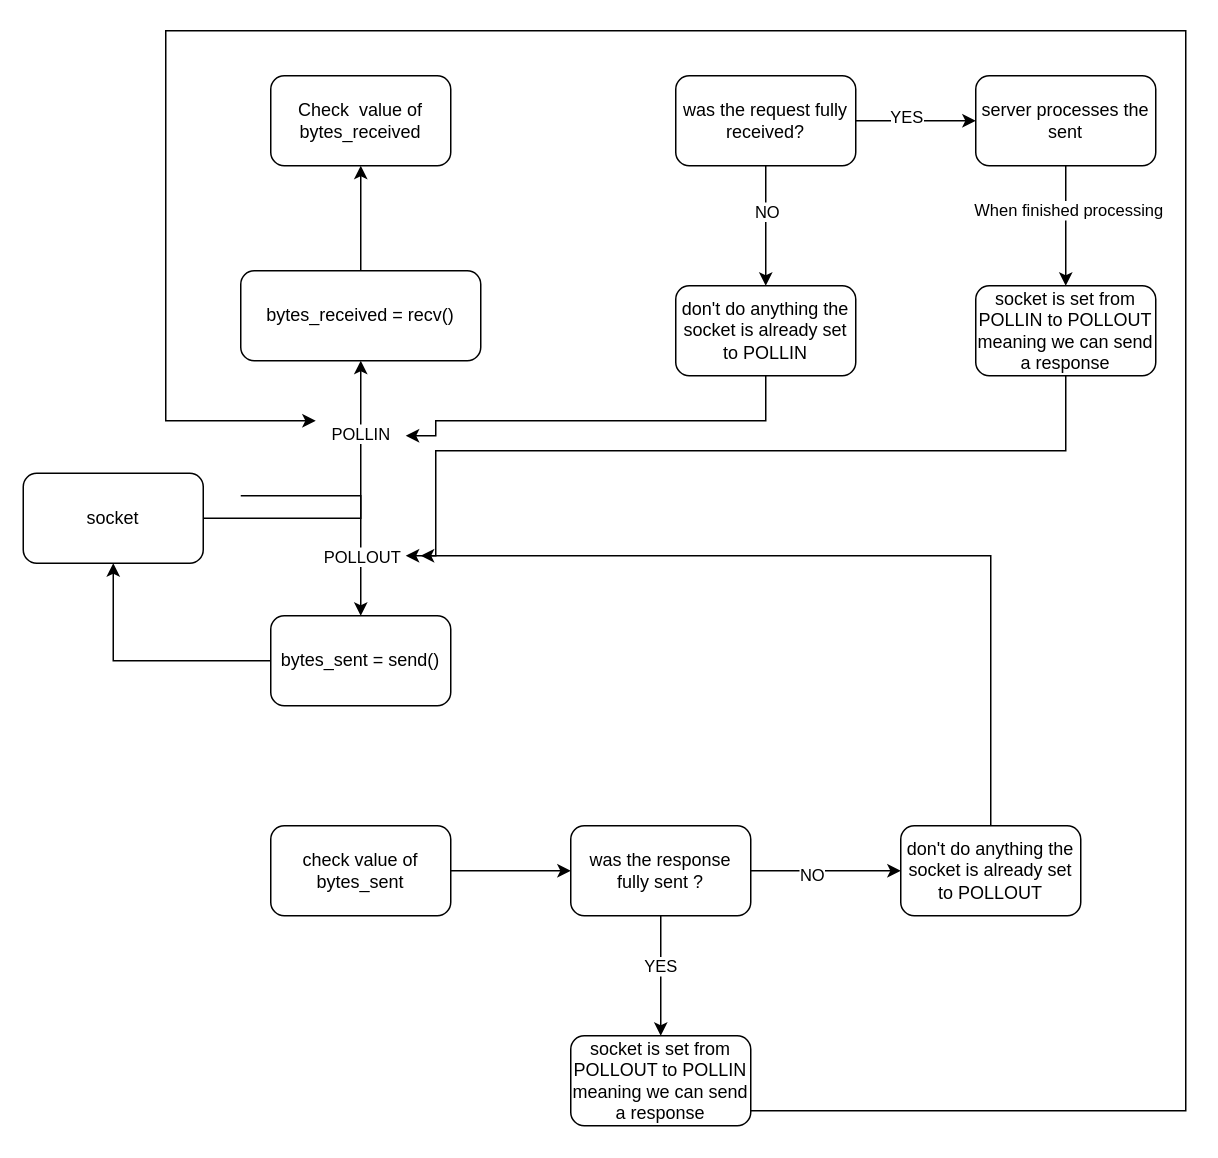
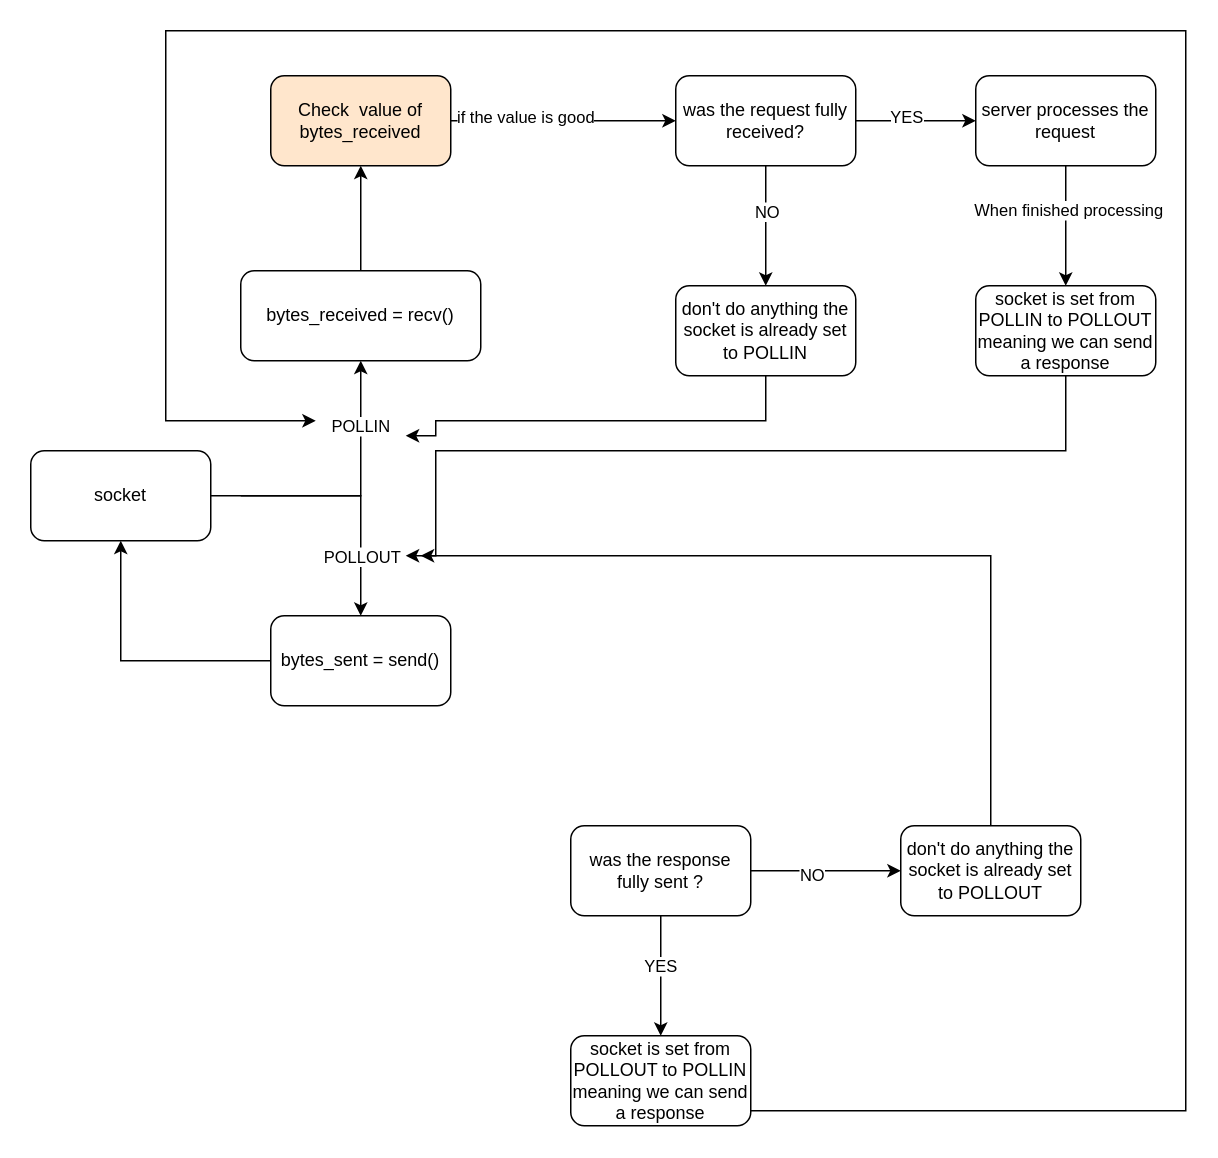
node "Check value of bytes_received": fillcolor #ffffff -> #ffe6cc
edge "Check value of bytes_received" -> "was the request fully received?": added, label "if the value is good"
node "server processes the sent": label "server processes the sent" -> "server processes the request"
node "socket": moved (113, 518) -> (121, 496)
node "check value of bytes_sent": removed
edge "check value of bytes_sent" -> "was the response fully sent ?": removed
